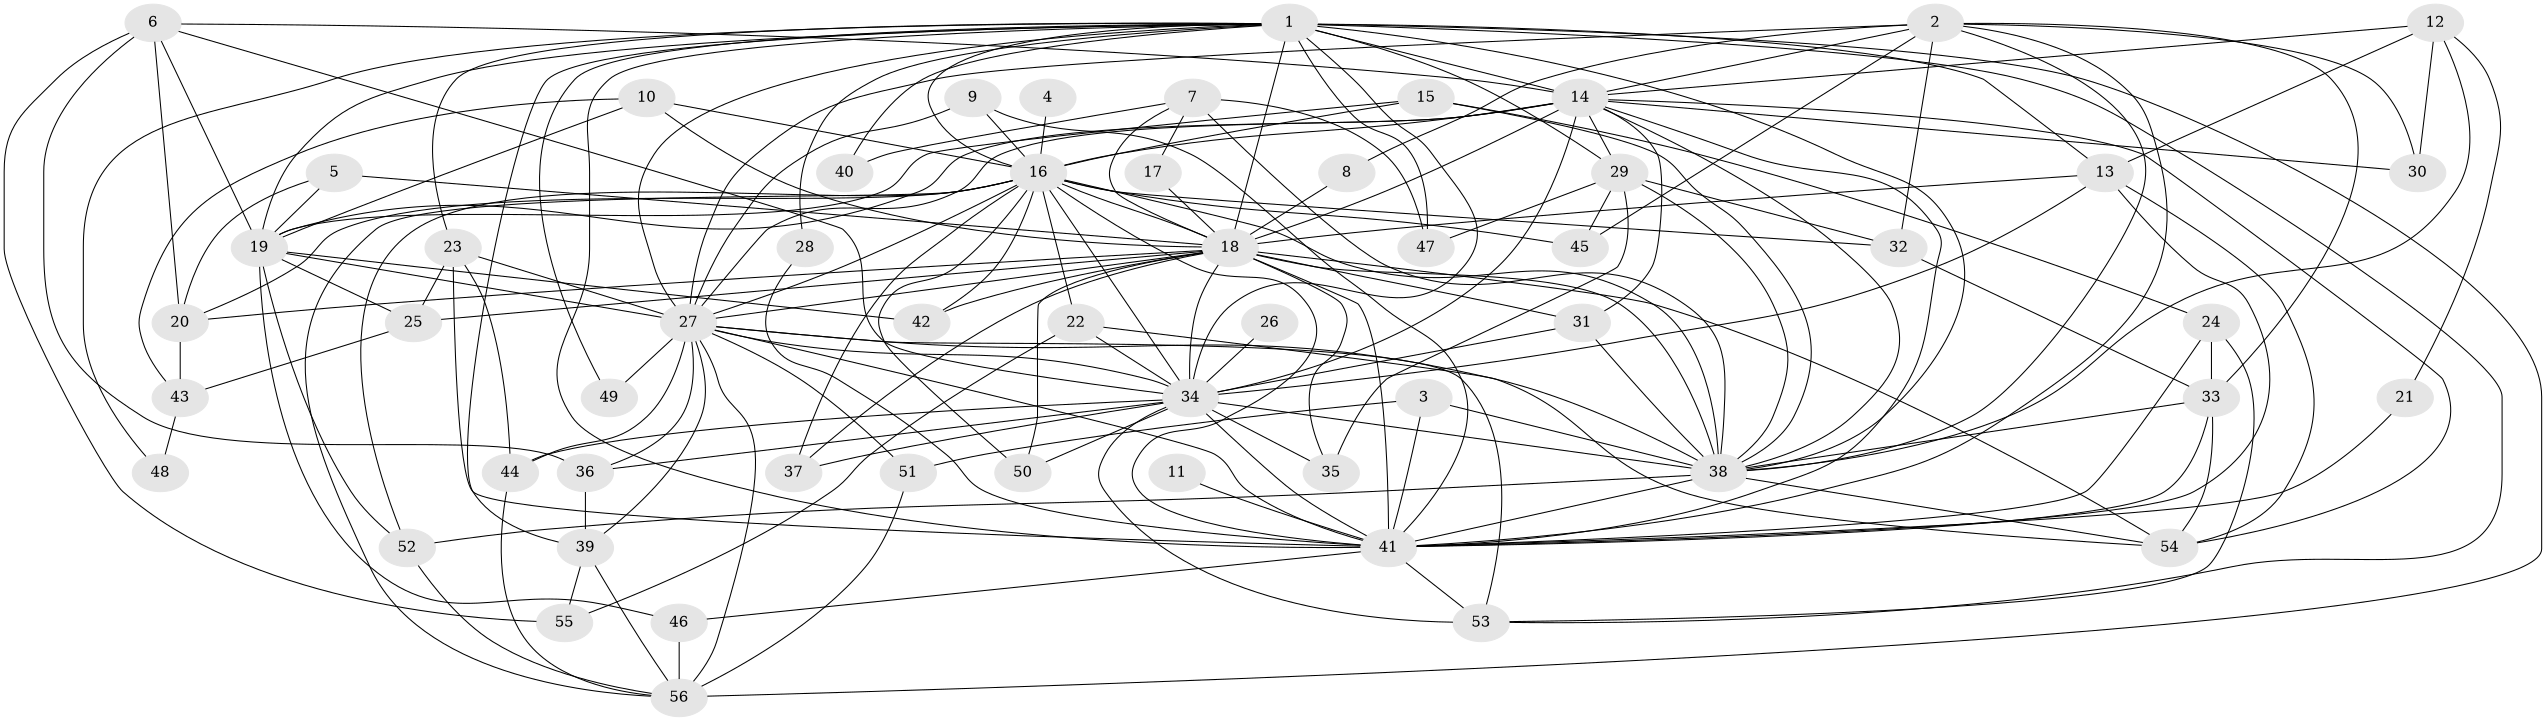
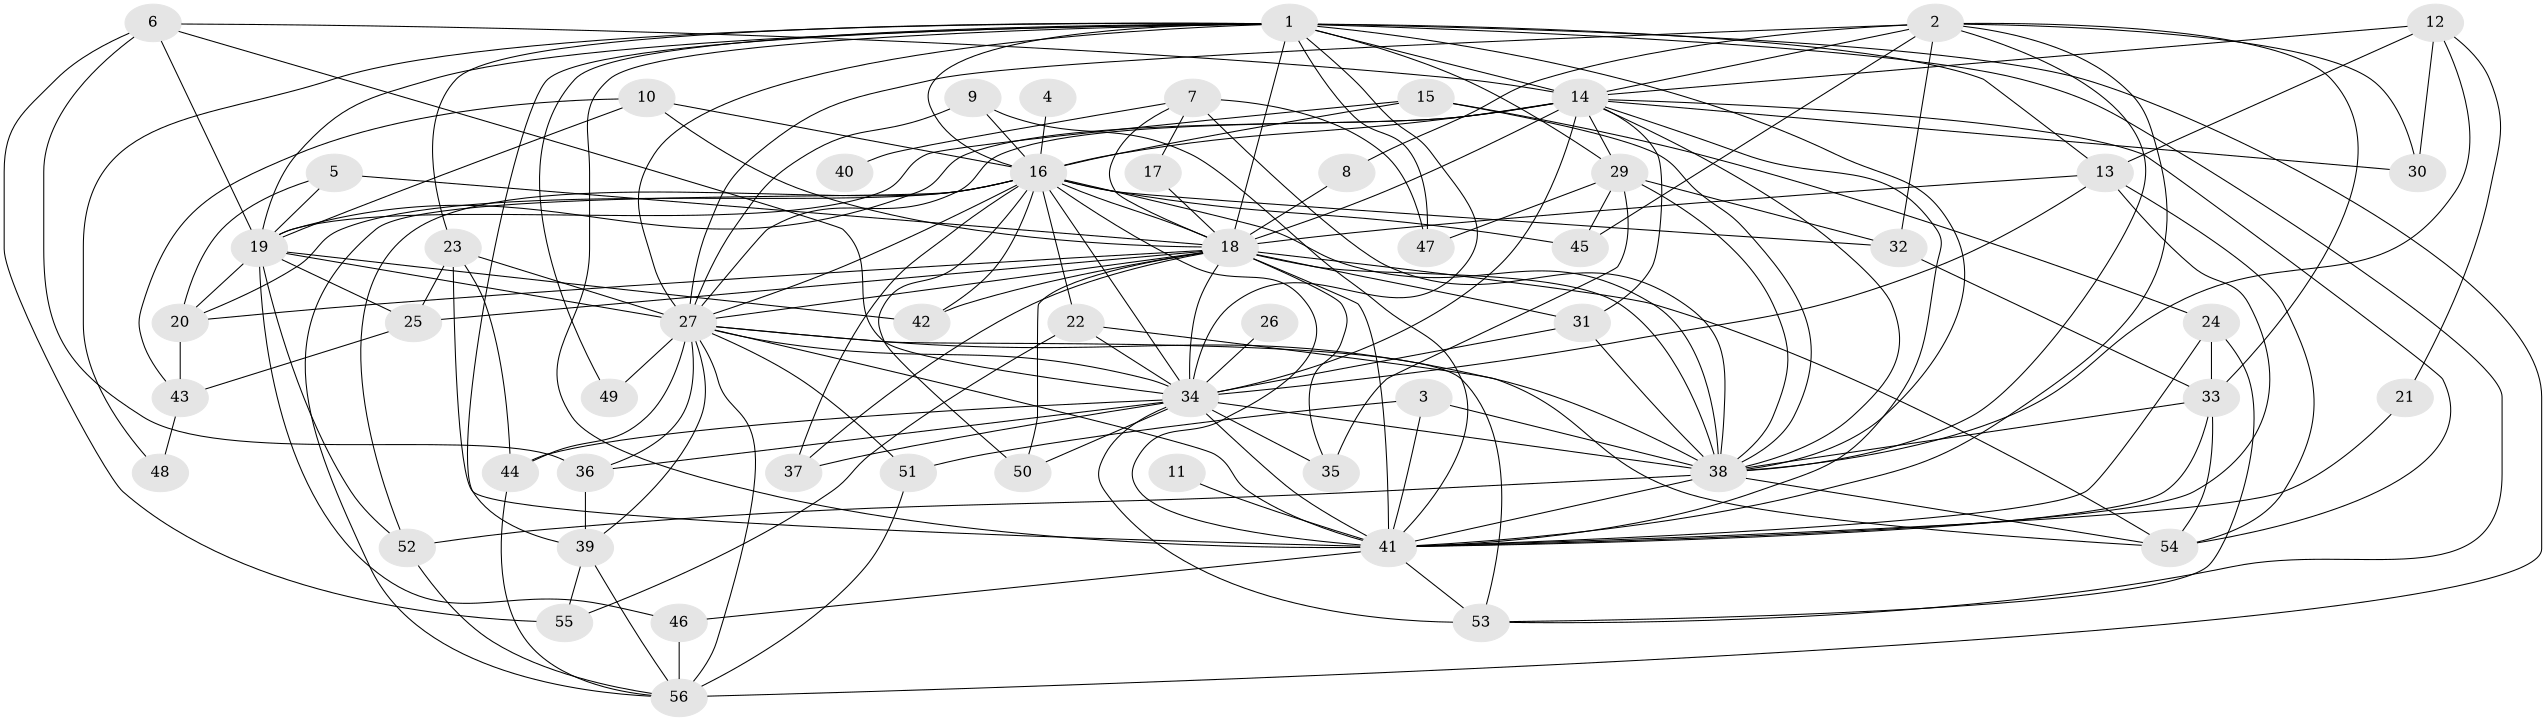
edge "1" -- "40": removed
edge "6" -- "20": now "19" -- "20"
node "28": removed
